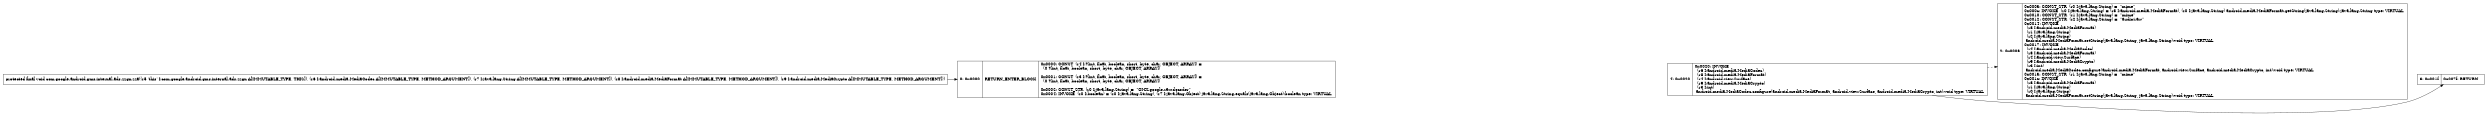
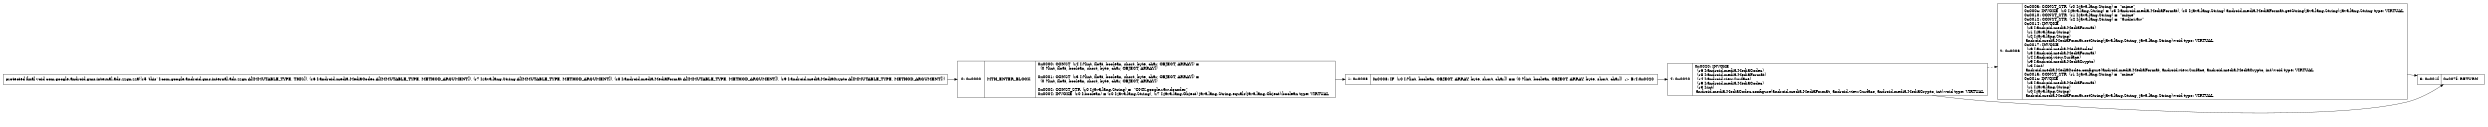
node "2: 0x000a": text "(r4 I:android.media.MediaCodec)" -> "(r6 I:android.media.MediaCodec)"
edge "2: 0x000a" -> "3: 0x001f": added
node "0: 0x0000": text "RETURN_ENTER_BLOCK" -> "MTH_ENTER_BLOCK"
node "1: 0x0008": added
node "4: 0x0020": text "(r9 I:android.media.MediaCrypto)" -> "(r9 I:android.media.MediaCodec)"
